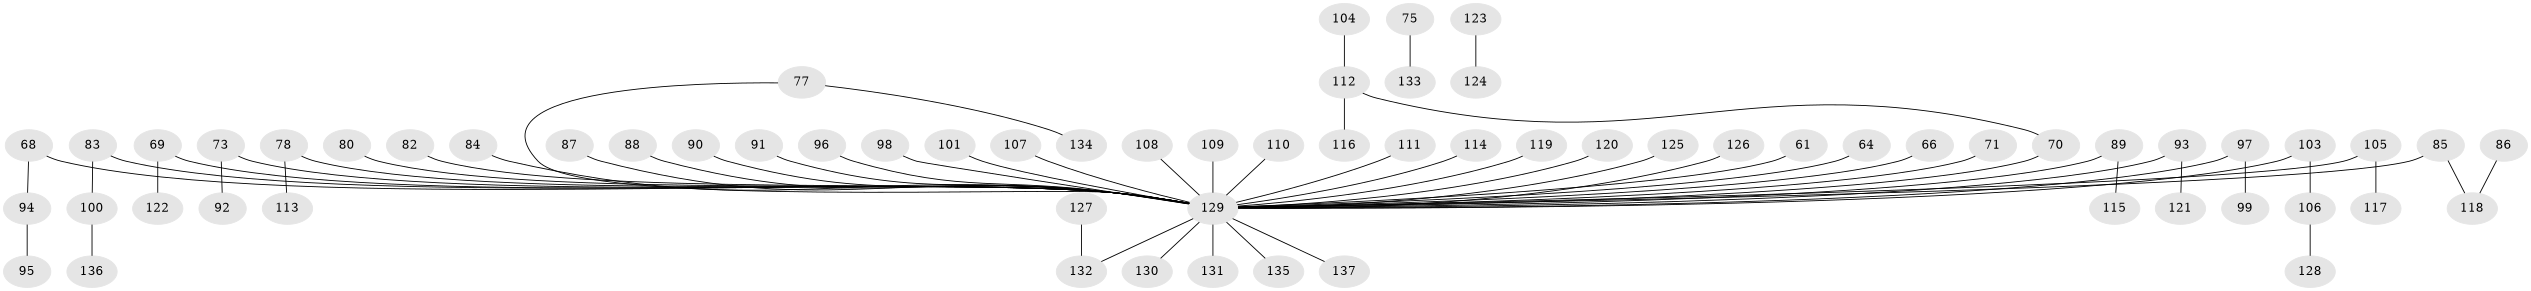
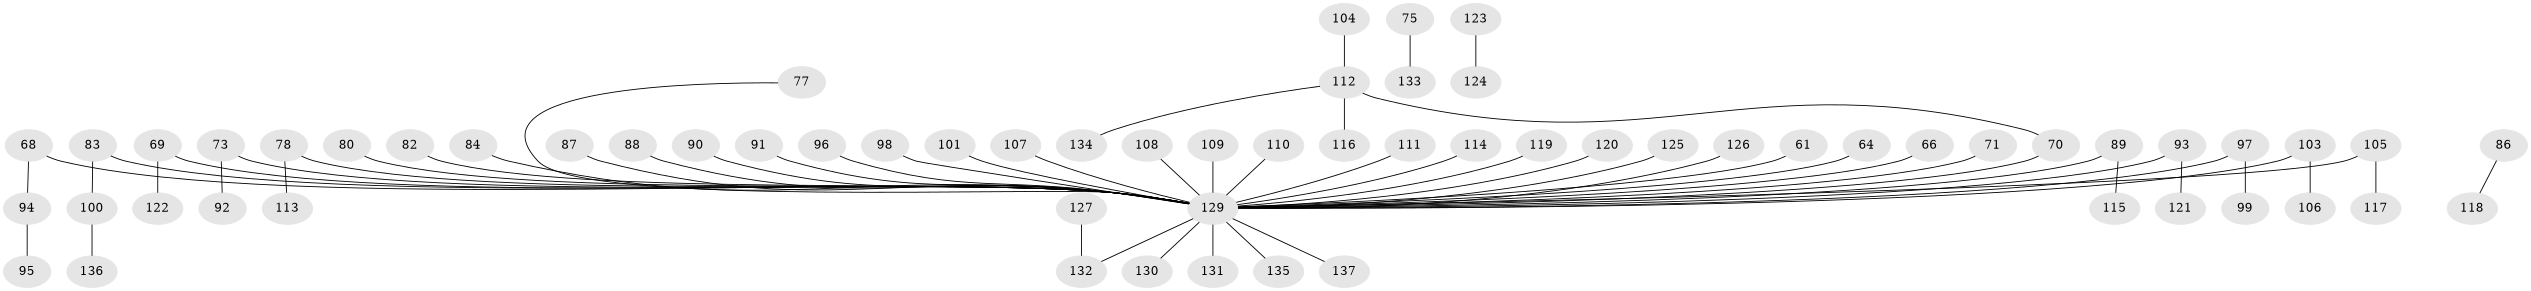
edge "77" -- "134": now "112" -- "134"
node "85": removed
node "128": removed
